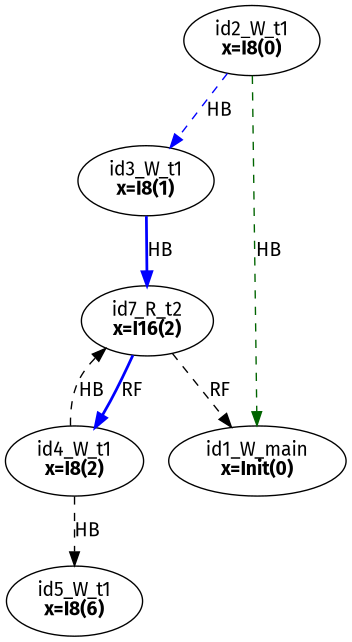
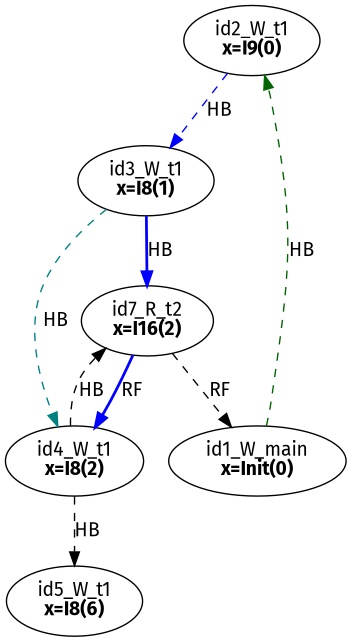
node "id2_W_t1": text "x=I8(0)" -> "x=I9(0)"
edge "id2_W_t1" -> "id1_W_main": reversed
edge "id3_W_t1" -> "id4_W_t1": added, label "HB"
